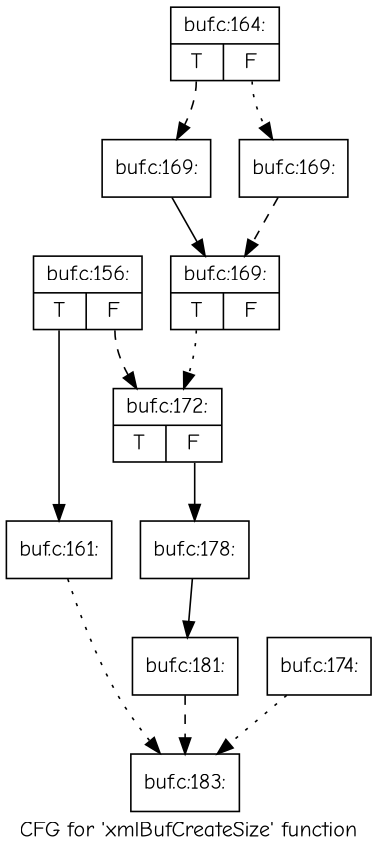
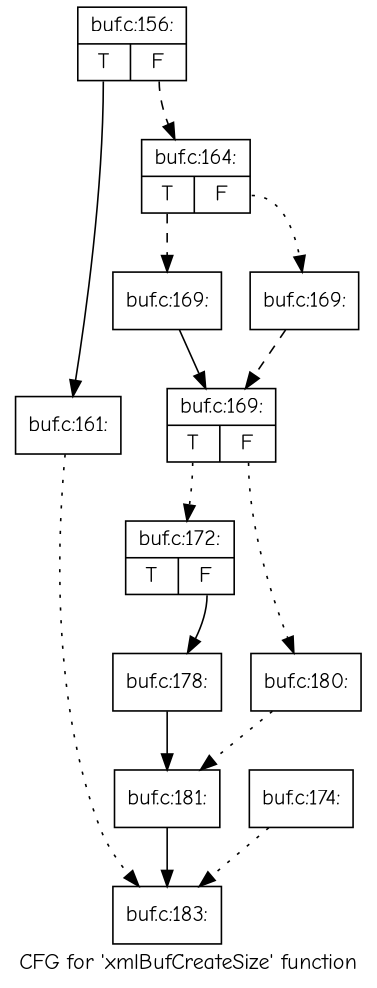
edge "buf.c:156:" -> "buf.c:172:": now "buf.c:156:" -> "buf.c:164:"
node "buf.c:180:": added
edge "buf.c:181:" -> "buf.c:183:": style dashed -> solid
